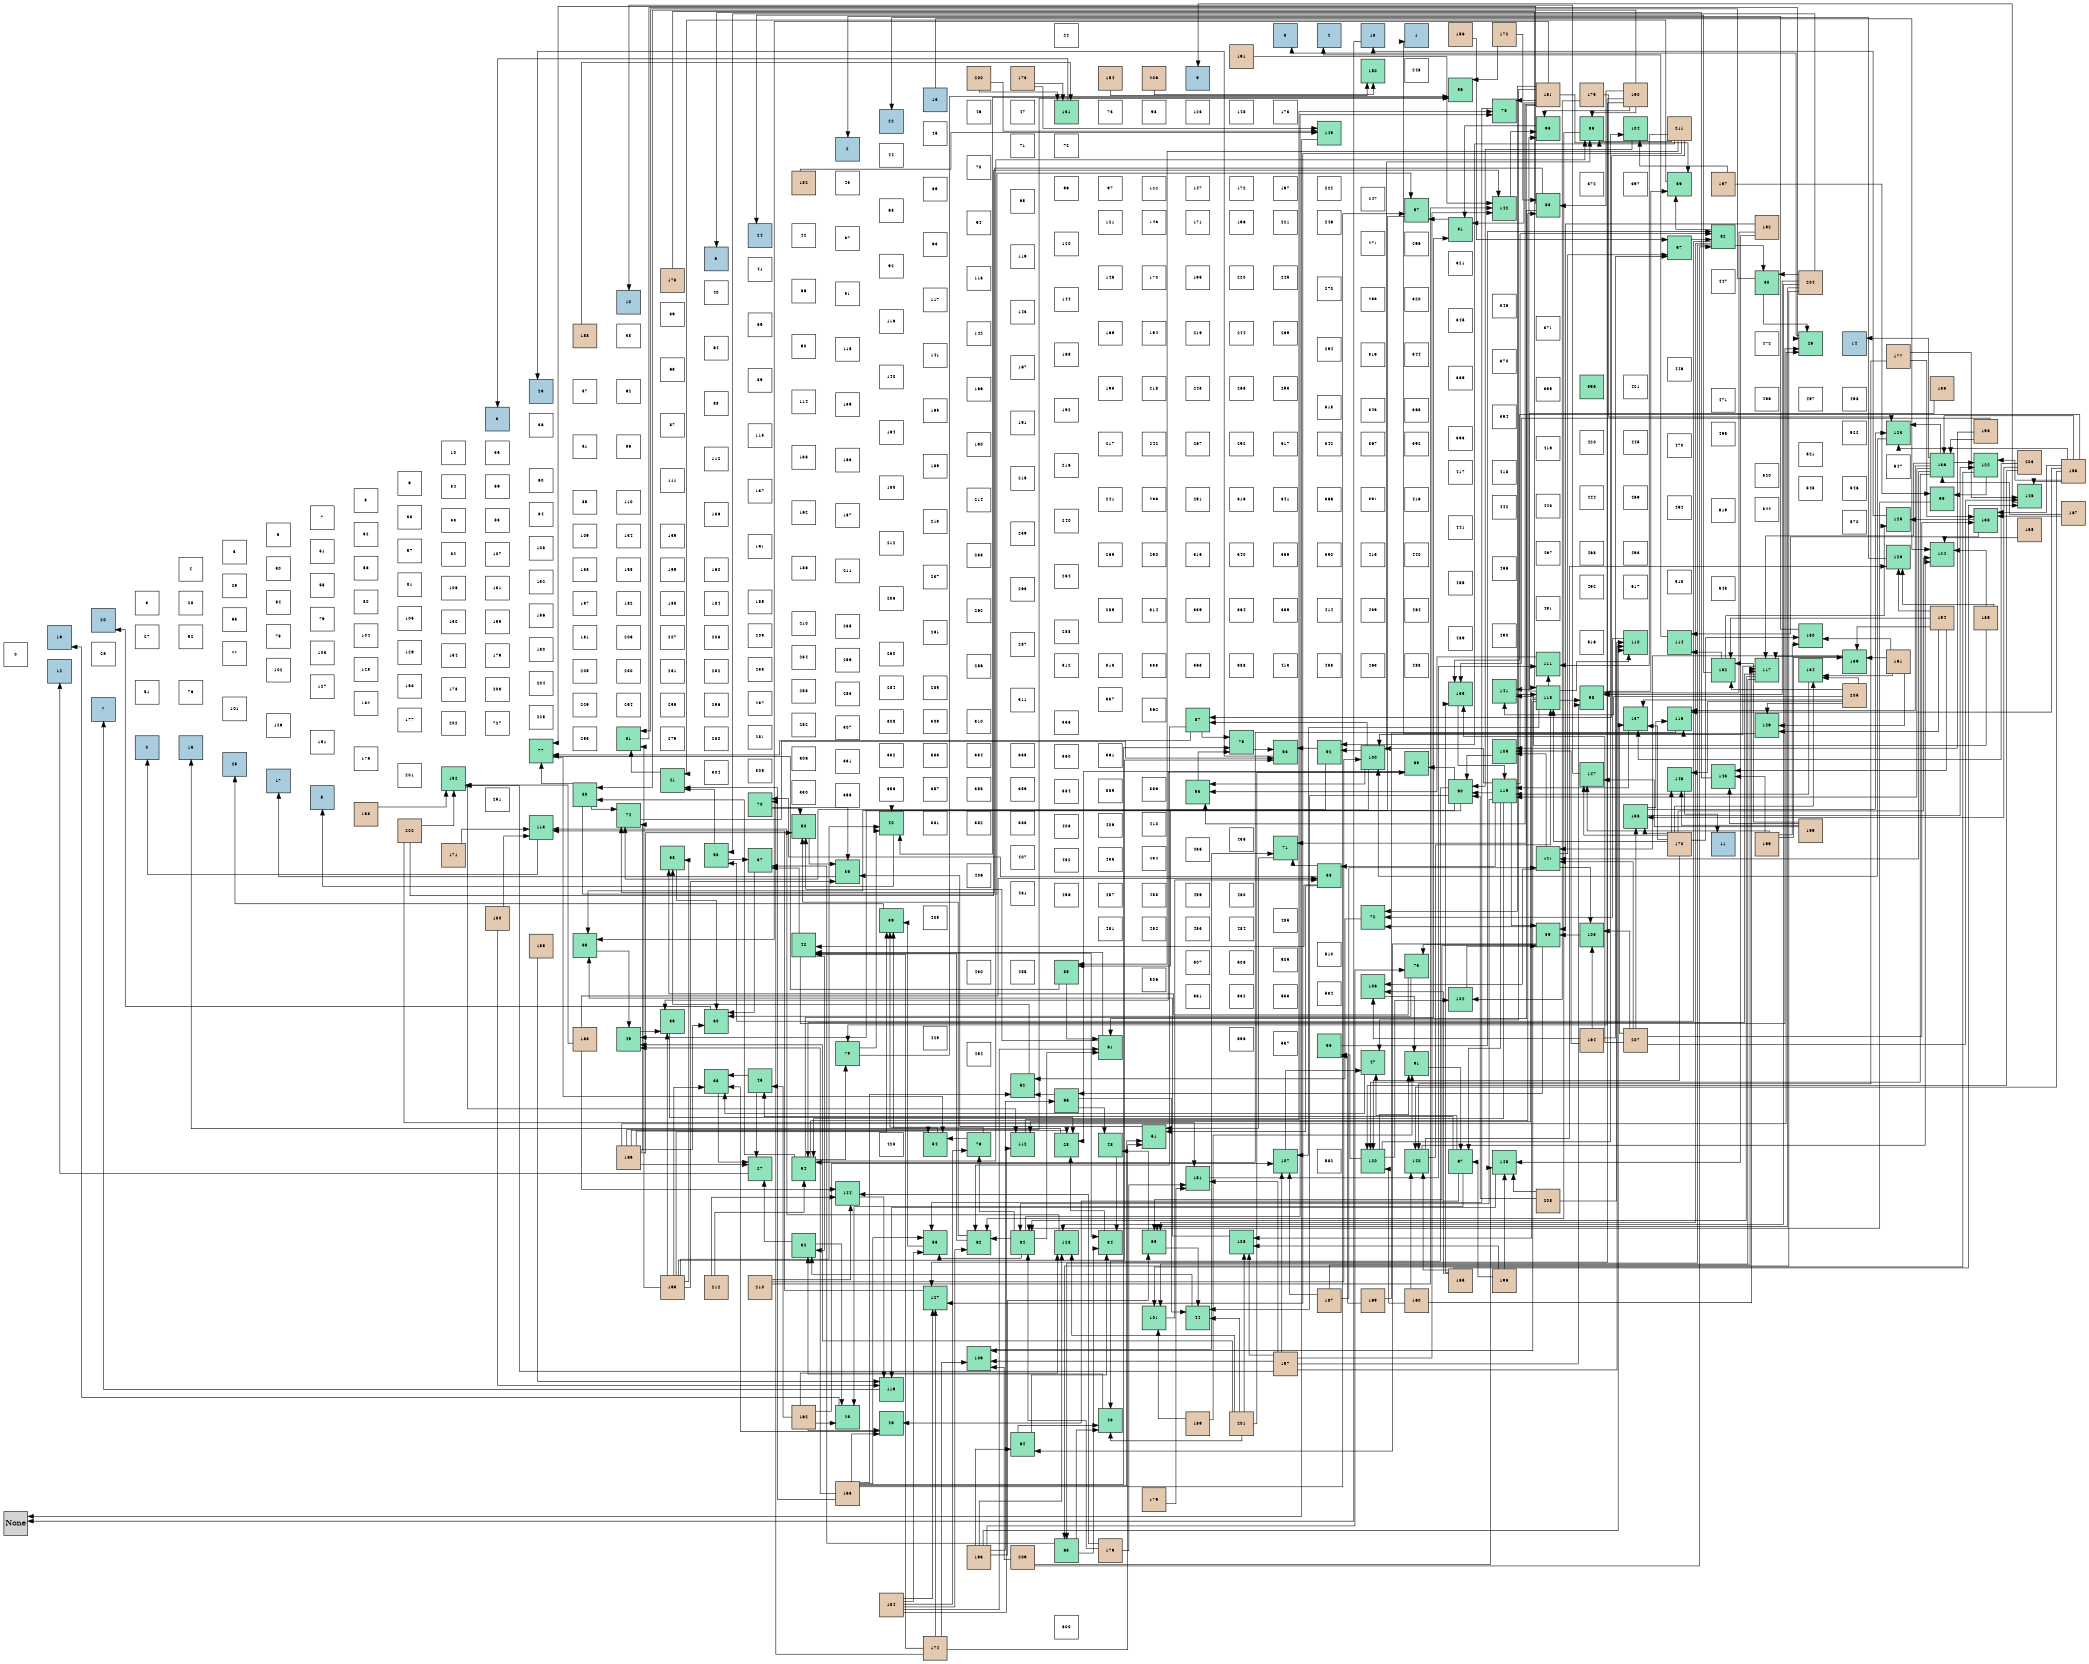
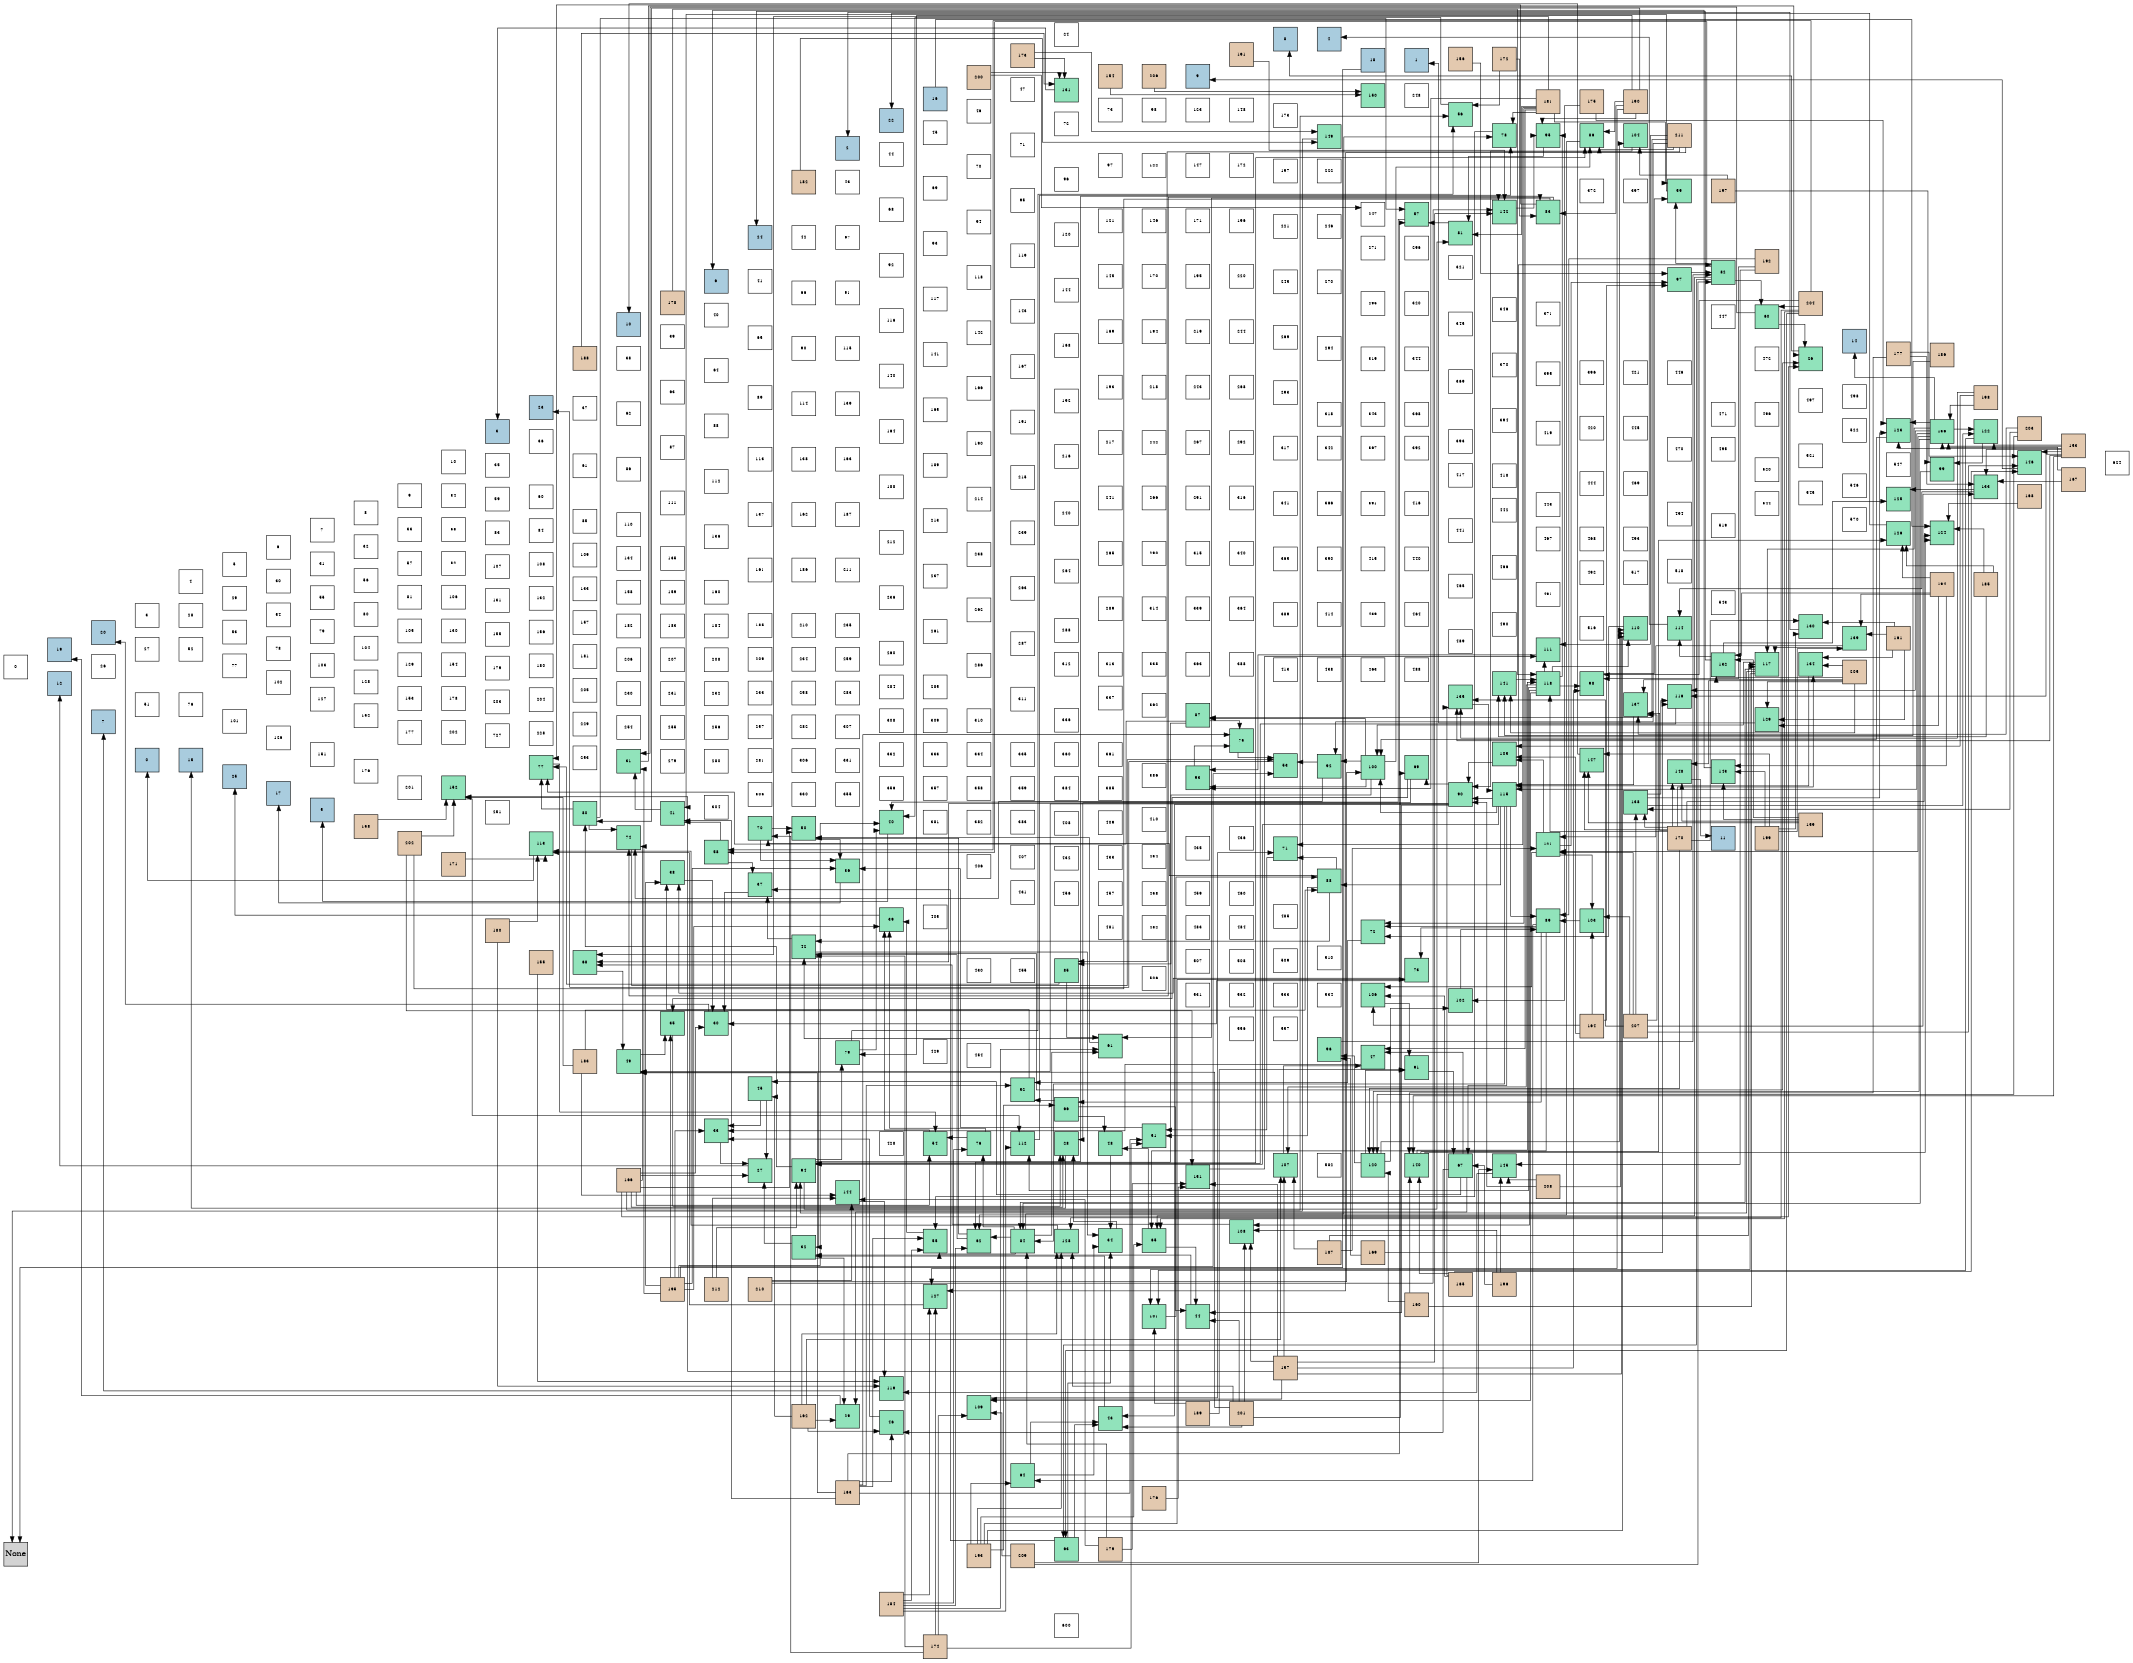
edge "125" -> "18": removed
edge "200" -> "149": now "200" -> "247"
node "396": fillcolor #91e3bb -> #ffffff
node "624": added
